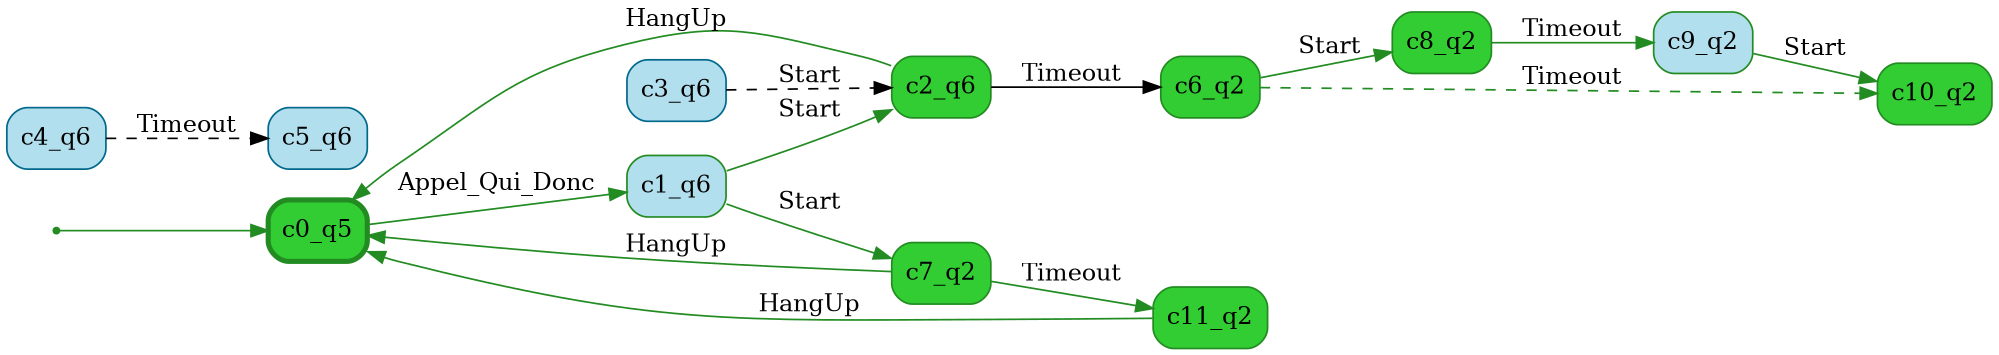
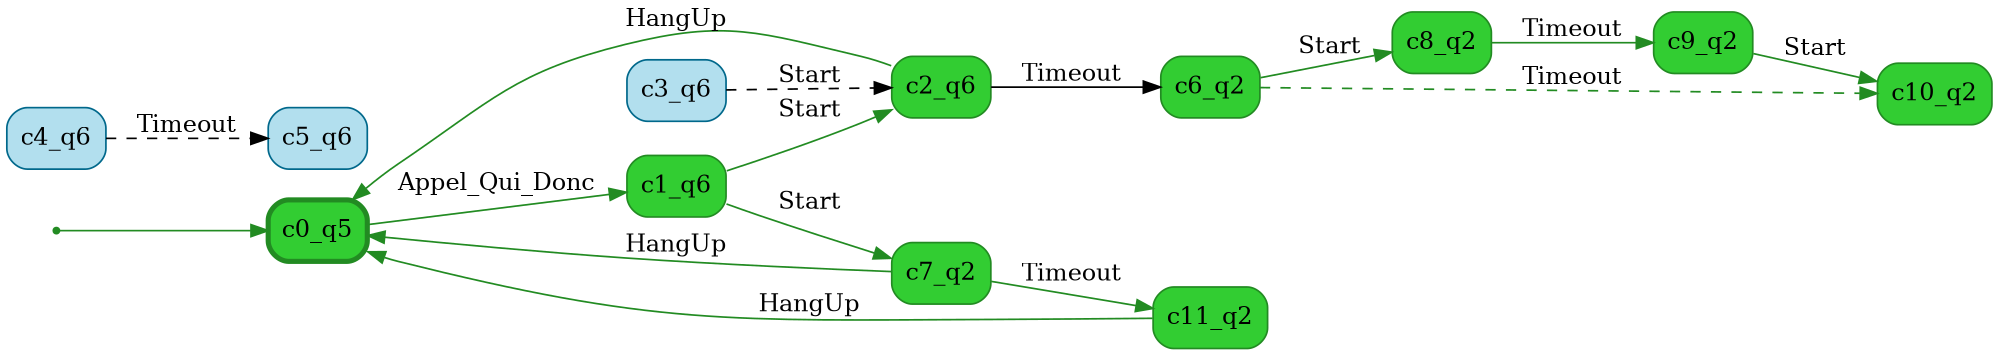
node "c9_q2": fillcolor lightblue2 -> limegreen
node "c1_q6": fillcolor lightblue2 -> limegreen
